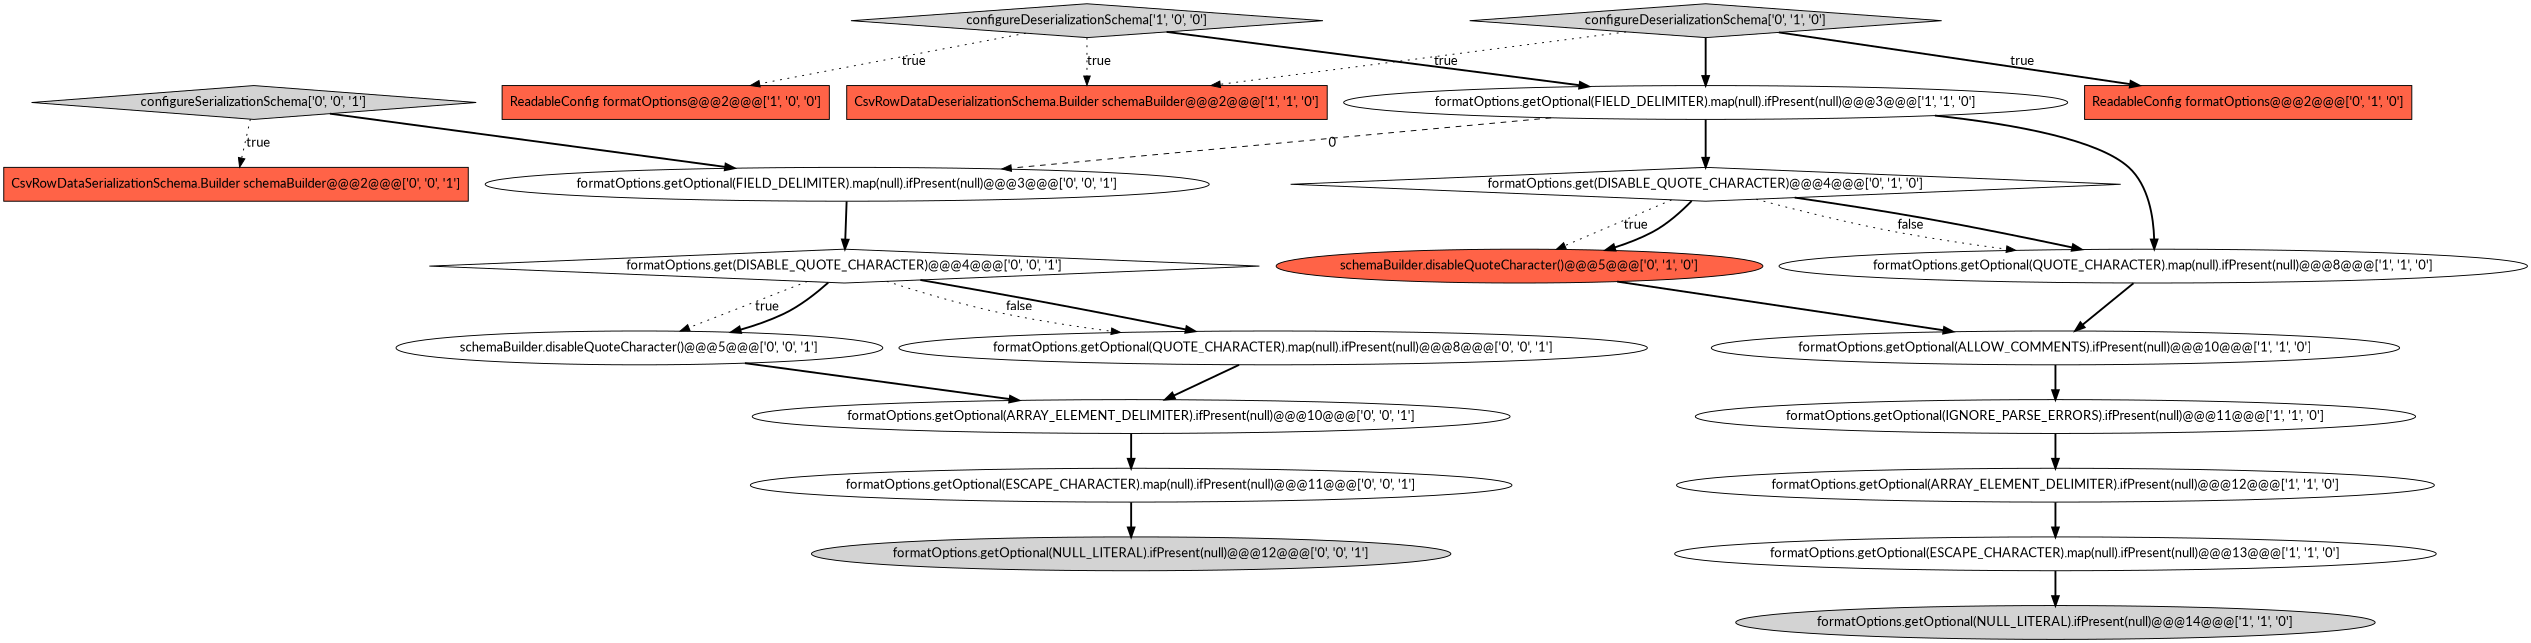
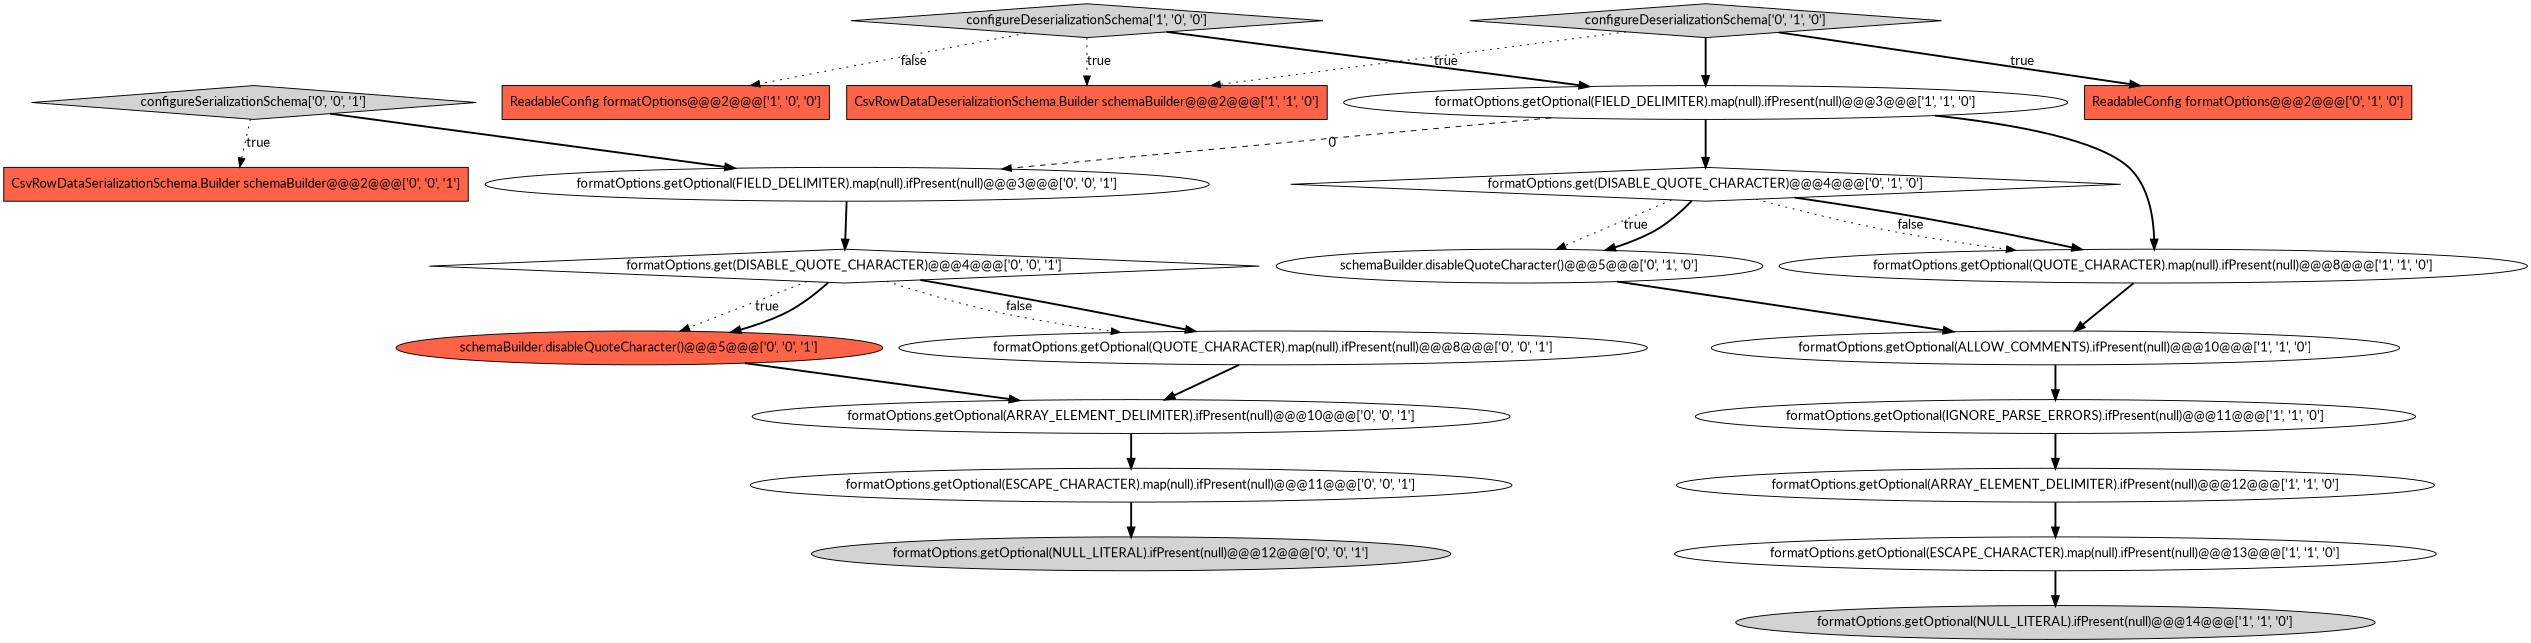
edge "configureDeserializationSchema['1', '0', '0']" -> "ReadableConfig formatOptions@@@2@@@['1', '0', '0']": label "true" -> "false"
node "schemaBuilder.disableQuoteCharacter()@@@5@@@['0', '1', '0']": fillcolor tomato -> white
node "schemaBuilder.disableQuoteCharacter()@@@5@@@['0', '0', '1']": fillcolor white -> tomato
